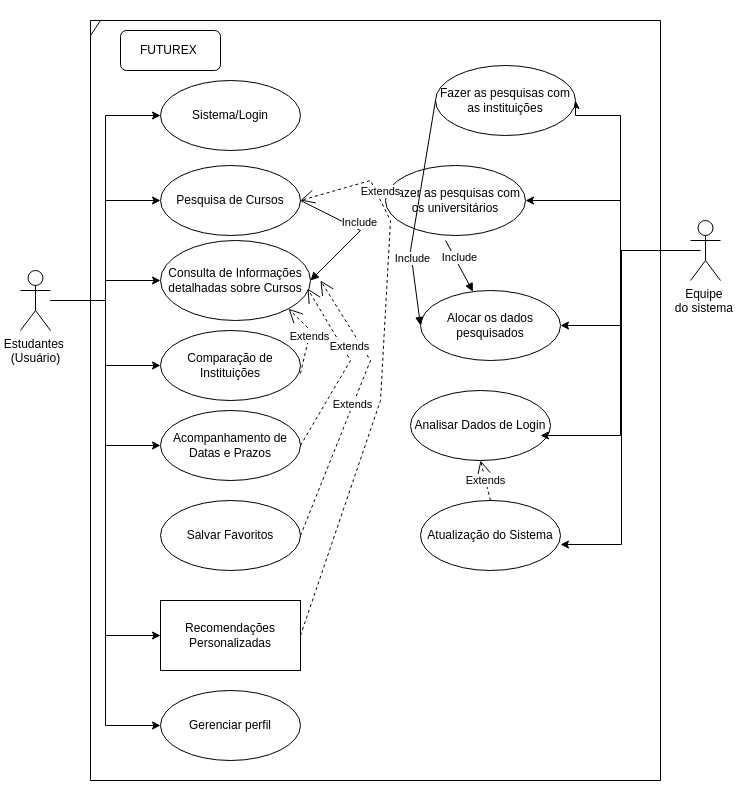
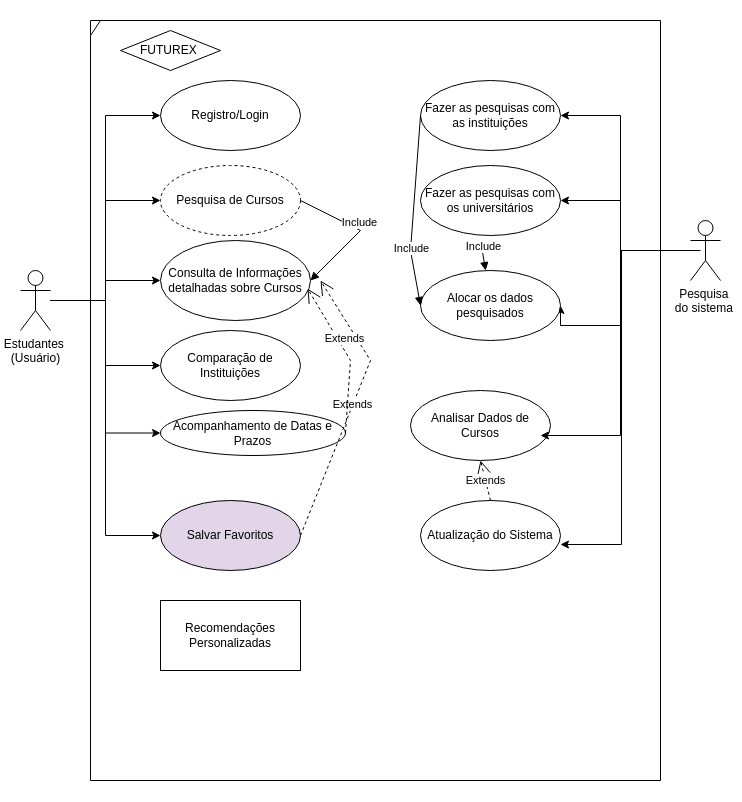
node "FUTUREX": shape rounded rectangle -> diamond
node "Fazer as pesquisas com as instituições": moved (506, 101) -> (491, 116)
node "Sistema/Login": label "Sistema/Login" -> "Registro/Login"
node "Pesquisa de Cursos": style solid -> dashed
node "Fazer as pesquisas com os universitários": moved (456, 201) -> (491, 201)
node "Equipe do sistema": label "Equipe do sistema" -> "Pesquisa do sistema"
node "Alocar os dados pesquisados": moved (491, 326) -> (491, 306)
edge "Comparação de Instituições" -> "Consulta de Informações detalhadas sobre Cursos": removed, label "Extends"
edge "Recomendações Personalizadas" -> "Pesquisa de Cursos": removed, label "Extends"
node "Analisar Dados de Login": label "Analisar Dados de Login" -> "Analisar Dados de Cursos"
node "Acompanhamento de Datas e Prazos": size 140x70 -> 185x45
edge "Estudantes (Usuário)" -> "Salvar Favoritos": added
node "Salvar Favoritos": fillcolor #ffffff -> #e1d5e7
edge "Estudantes (Usuário)" -> "Recomendações Personalizadas": removed
edge "Estudantes (Usuário)" -> "Gerenciar perfil": removed
node "Gerenciar perfil": removed
